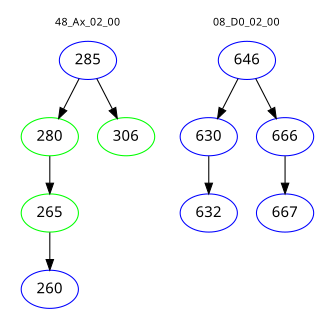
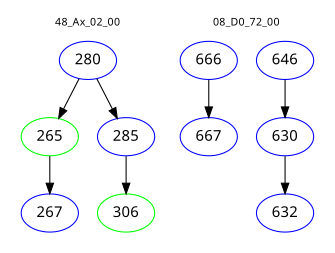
cluster "08_D0_02_00": label "08_D0_02_00" -> "08_D0_72_00"
edge "285" -> "280": reversed
edge "646" -> "666": removed
node "280": color green -> blue
node "260": label "260" -> "267"
